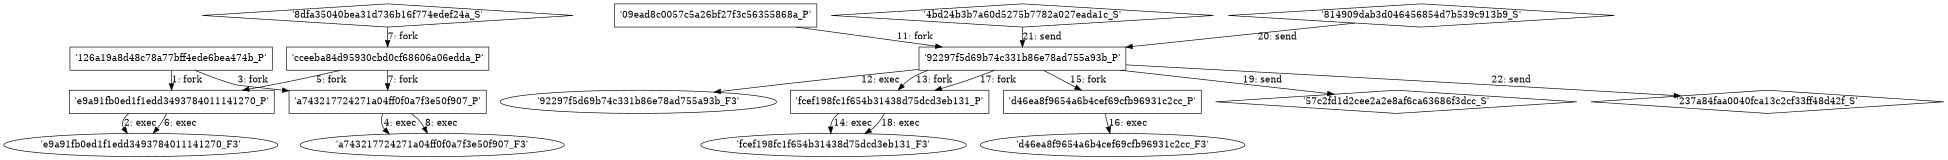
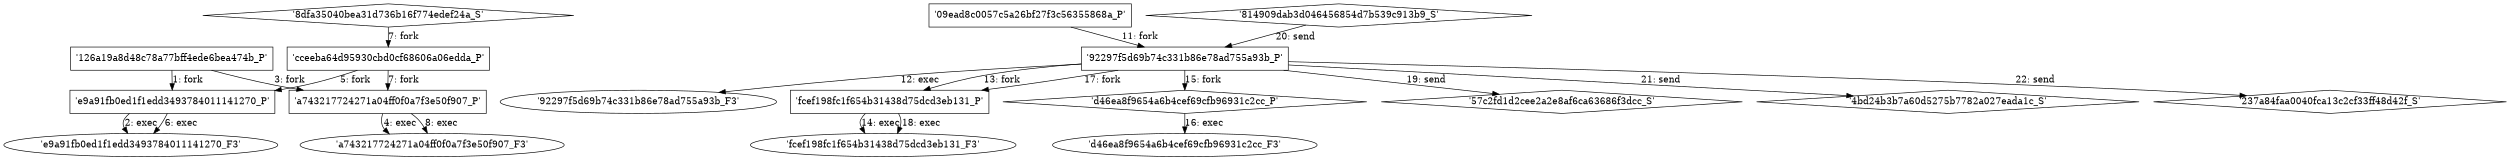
edge "'4bd24b3b7a60d5275b7782a027eada1c_S'" -> "'92297f5d69b74c331b86e78ad755a93b_P'": reversed
node "'cceeba84d95930cbd0cf68606a06edda_P'": label "'cceeba84d95930cbd0cf68606a06edda_P'" -> "'cceeba64d95930cbd0cf68606a06edda_P'"
node "'d46ea8f9654a6b4cef69cfb96931c2cc_P'": shape box -> diamond
